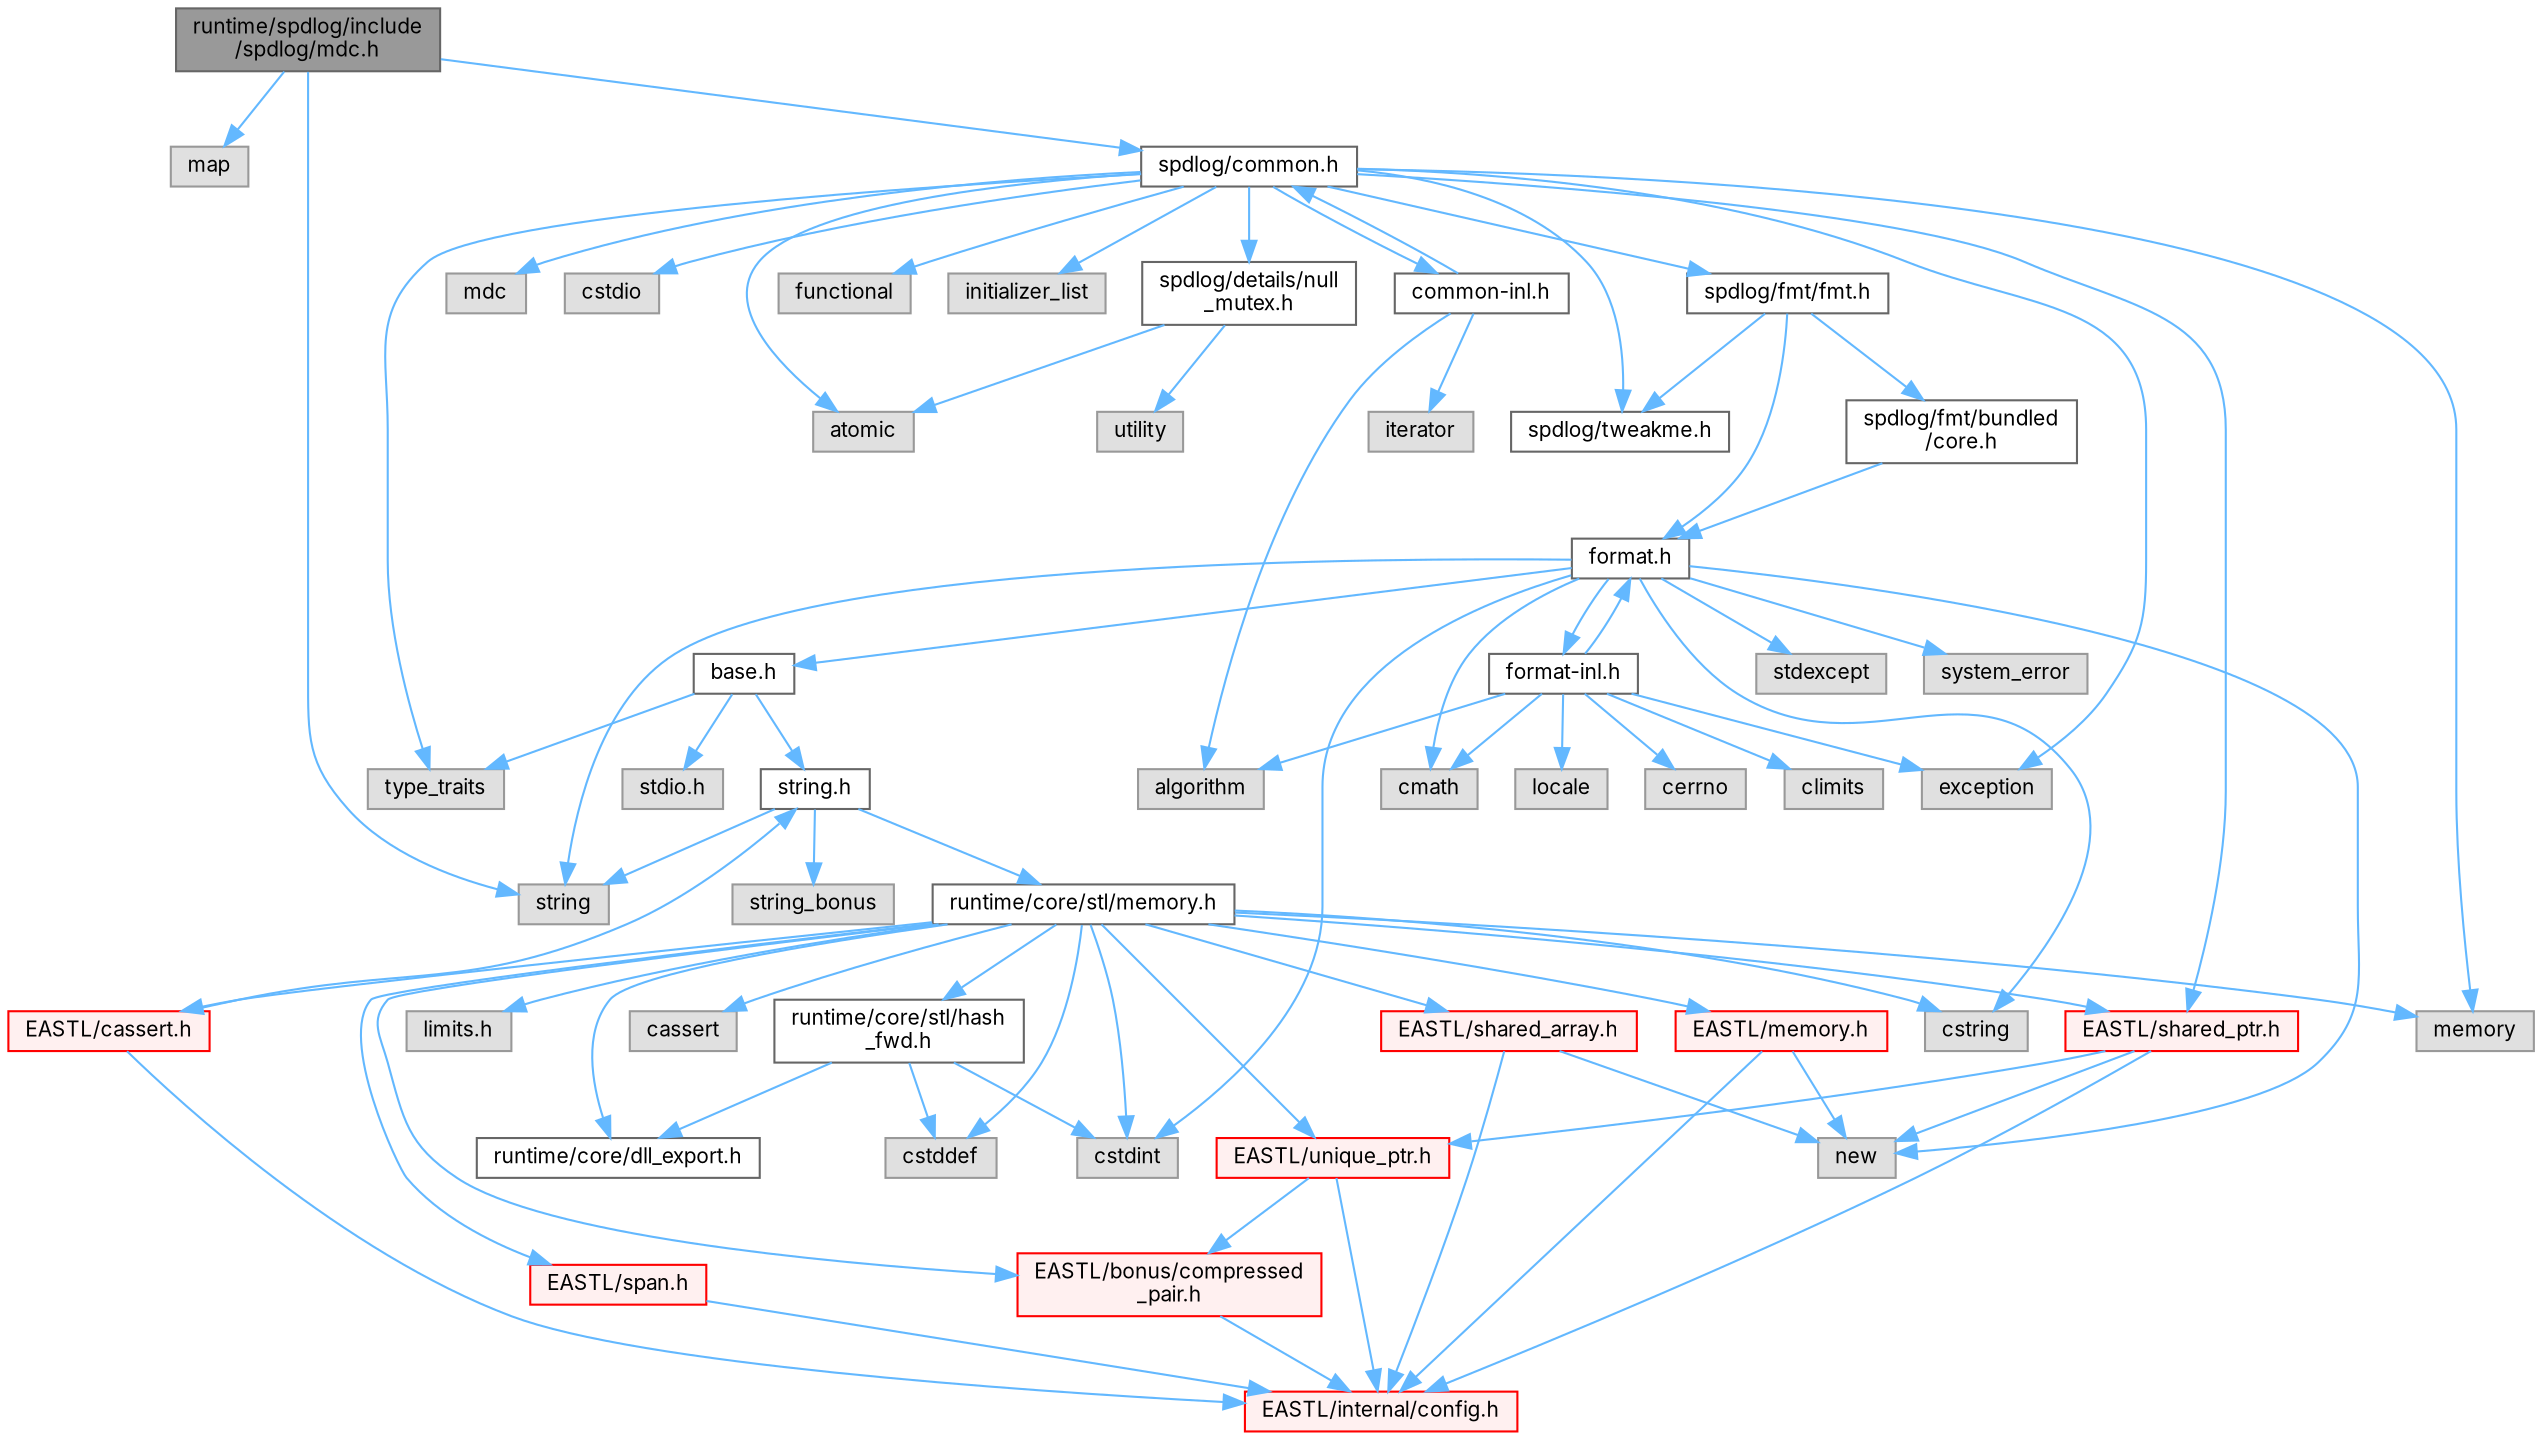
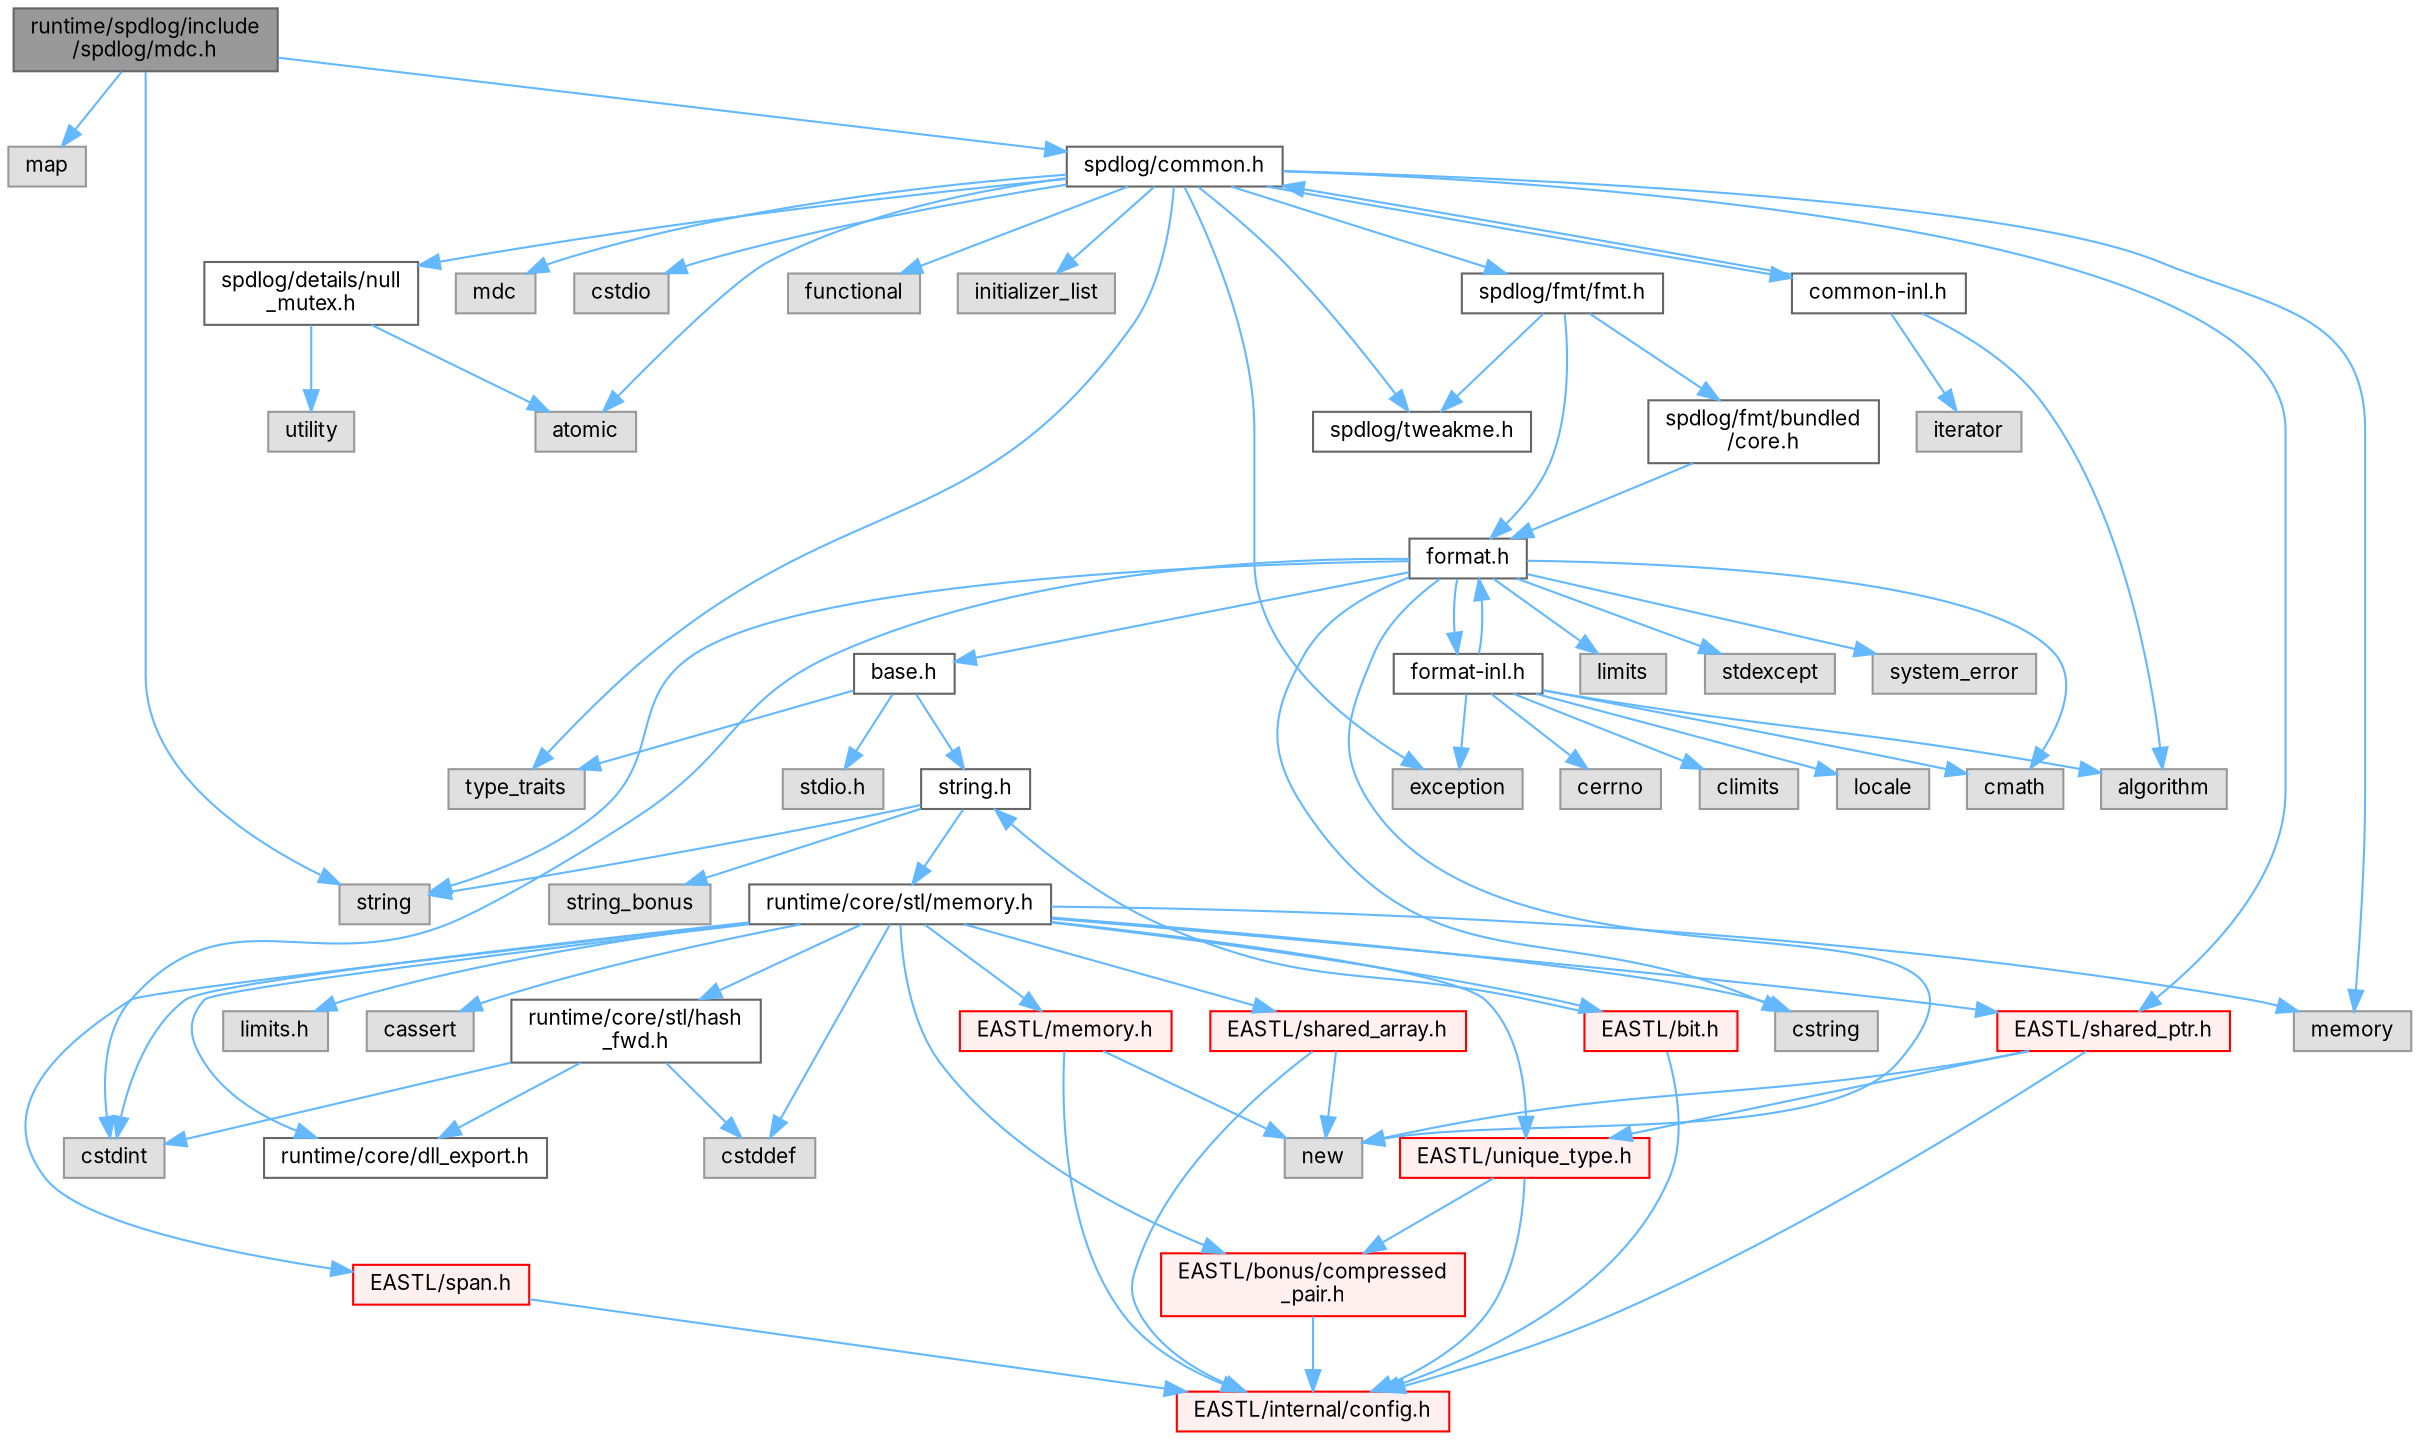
node "limits": added
node "EASTL/cassert.h": label "EASTL/cassert.h" -> "EASTL/bit.h"
node "EASTL/unique_ptr.h": label "EASTL/unique_ptr.h" -> "EASTL/unique_type.h"
